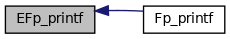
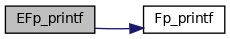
edge "Fp_printf" -> "EFp_printf": reversed
